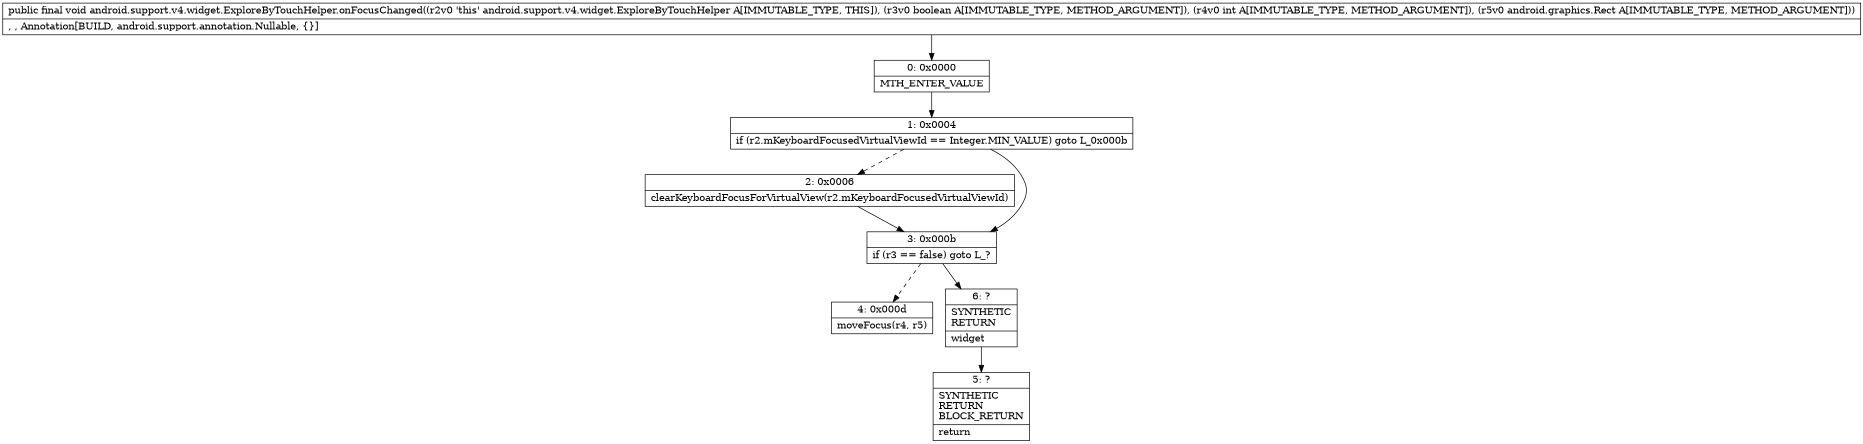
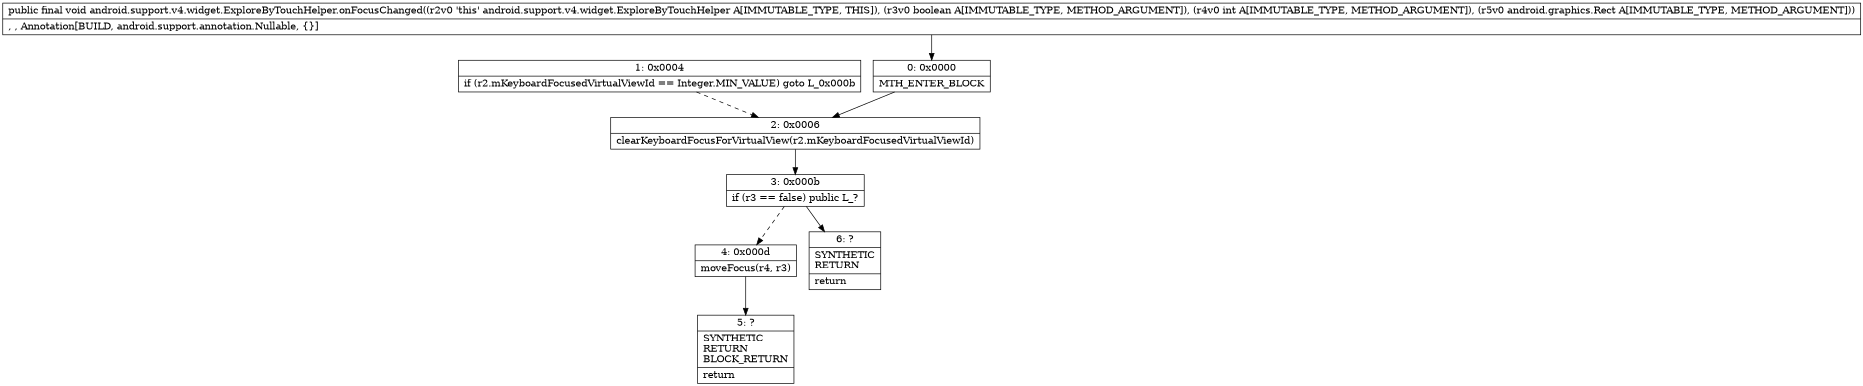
node "0: 0x0000": text "MTH_ENTER_VALUE" -> "MTH_ENTER_BLOCK"
edge "0: 0x0000" -> "1: 0x0004": now "0: 0x0000" -> "2: 0x0006"
edge "1: 0x0004" -> "3: 0x000b": removed
node "3: 0x000b": text "if (r3 == false) goto L_?" -> "if (r3 == false) public L_?"
node "4: 0x000d": text "moveFocus(r4, r5)" -> "moveFocus(r4, r3)"
node "6: ?": text "widget" -> "return"
edge "6: ?" -> "5: ?": now "4: 0x000d" -> "5: ?"
